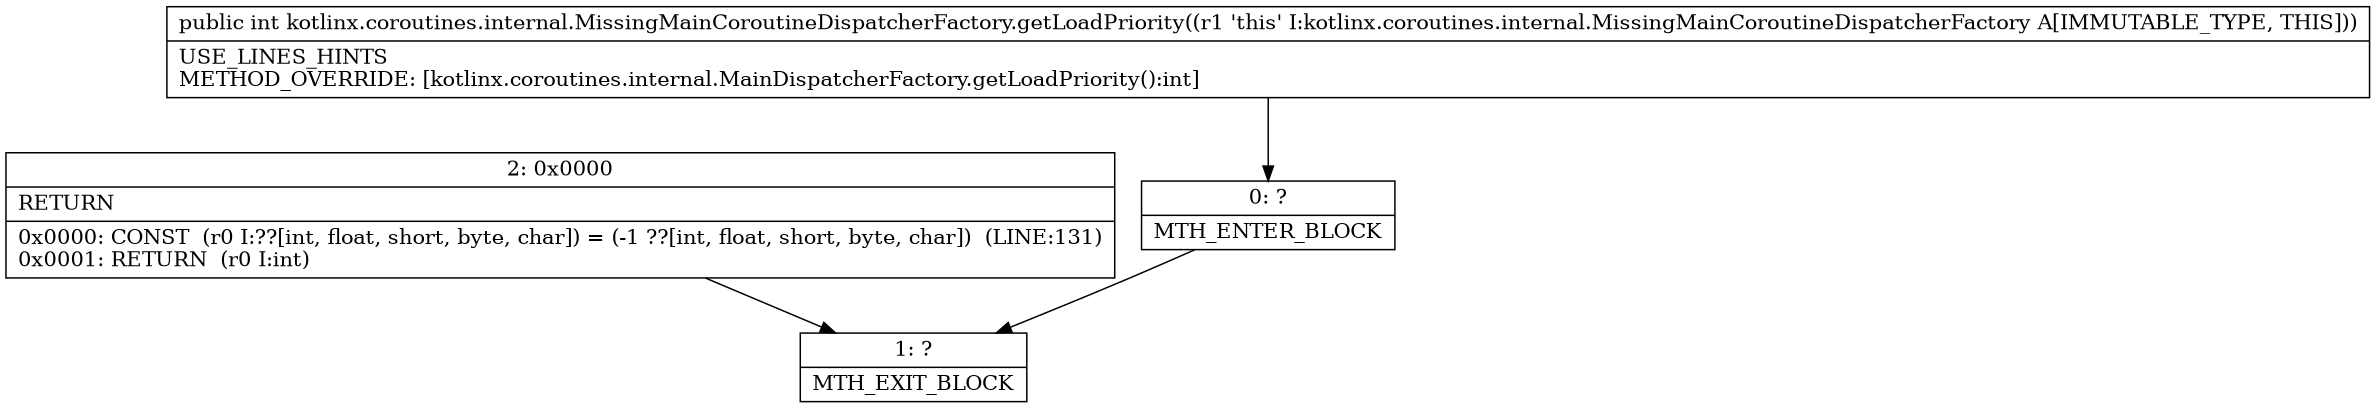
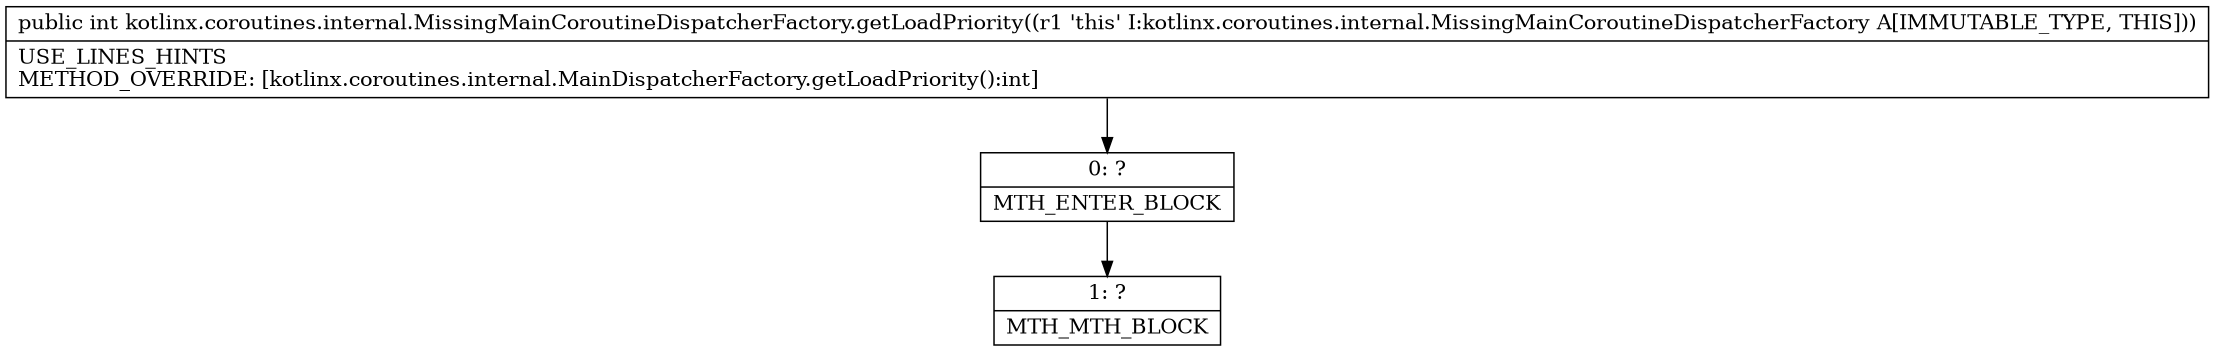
node "2: 0x0000": removed
node "1: ?": text "MTH_EXIT_BLOCK" -> "MTH_MTH_BLOCK"
